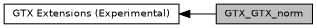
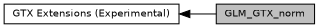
node "GTX_GTX_norm": label "GTX_GTX_norm" -> "GLM_GTX_norm"
